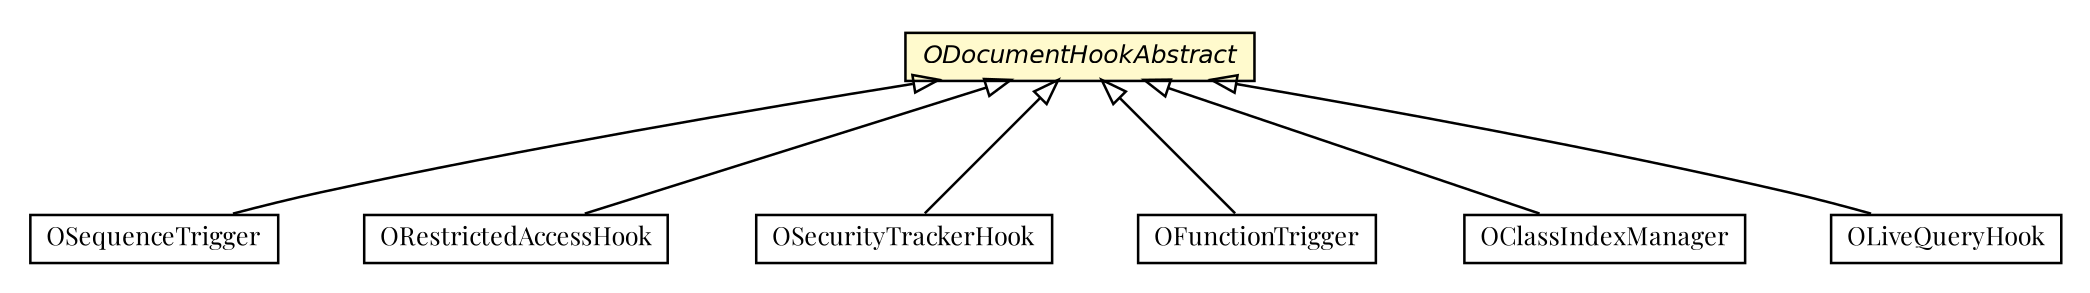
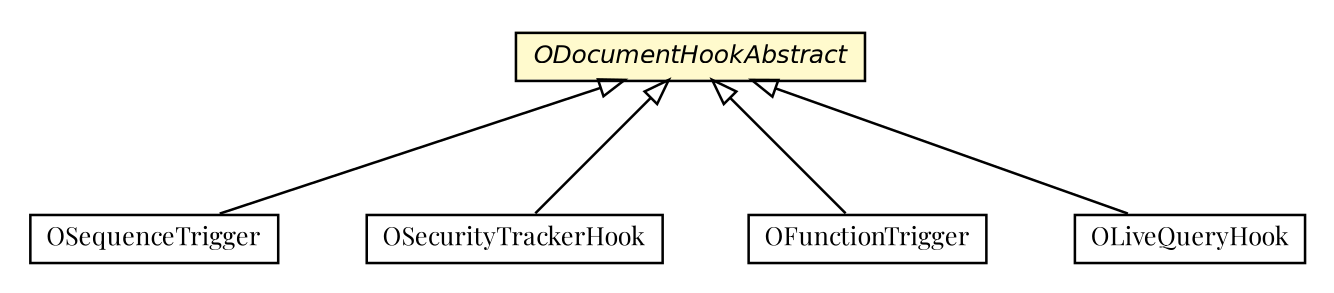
node "ORestrictedAccessHook": removed
node "OClassIndexManager": removed
